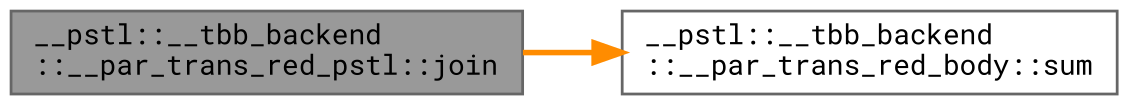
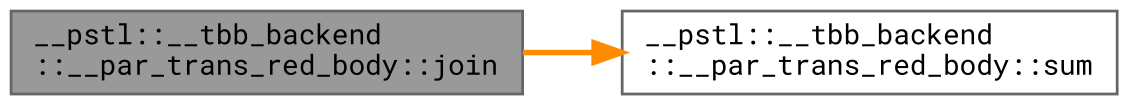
node "__pstl::__tbb_backend ::__par_trans_red_pstl::join": label "__pstl::__tbb_backend ::__par_trans_red_pstl::join" -> "__pstl::__tbb_backend ::__par_trans_red_body::join"
